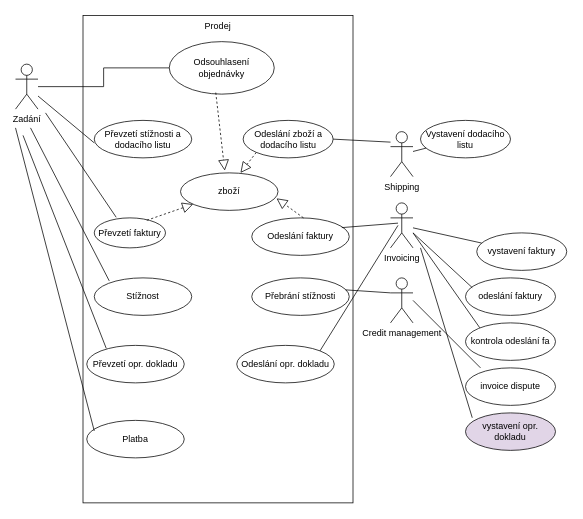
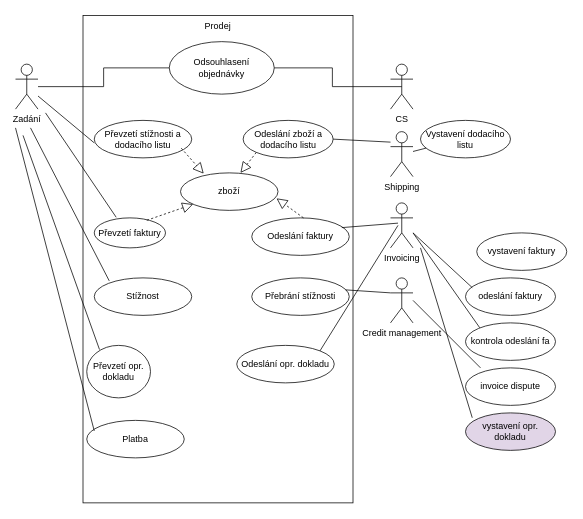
edge "Odsouhlasení objednávky" -- "CS": added
node "CS": added
edge "Odsouhlasení objednávky" -> "zboží": removed
edge "Převzetí stížnosti a dodacího listu" -> "zboží": added
edge "Invoicing" -- "vystavení faktury": removed
node "Převzetí opr. dokladu": size 98x38 -> 64x53
